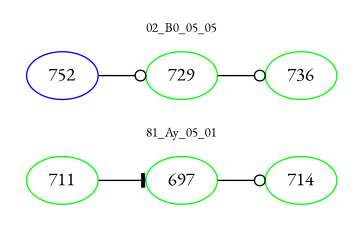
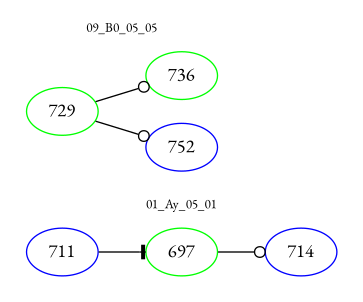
cluster "02_B0_05_05": label "02_B0_05_05" -> "09_B0_05_05"
edge "752" -> "729": reversed
cluster "81_Ay_05_01": label "81_Ay_05_01" -> "01_Ay_05_01"
node "711": color green -> blue
node "714": color green -> blue
